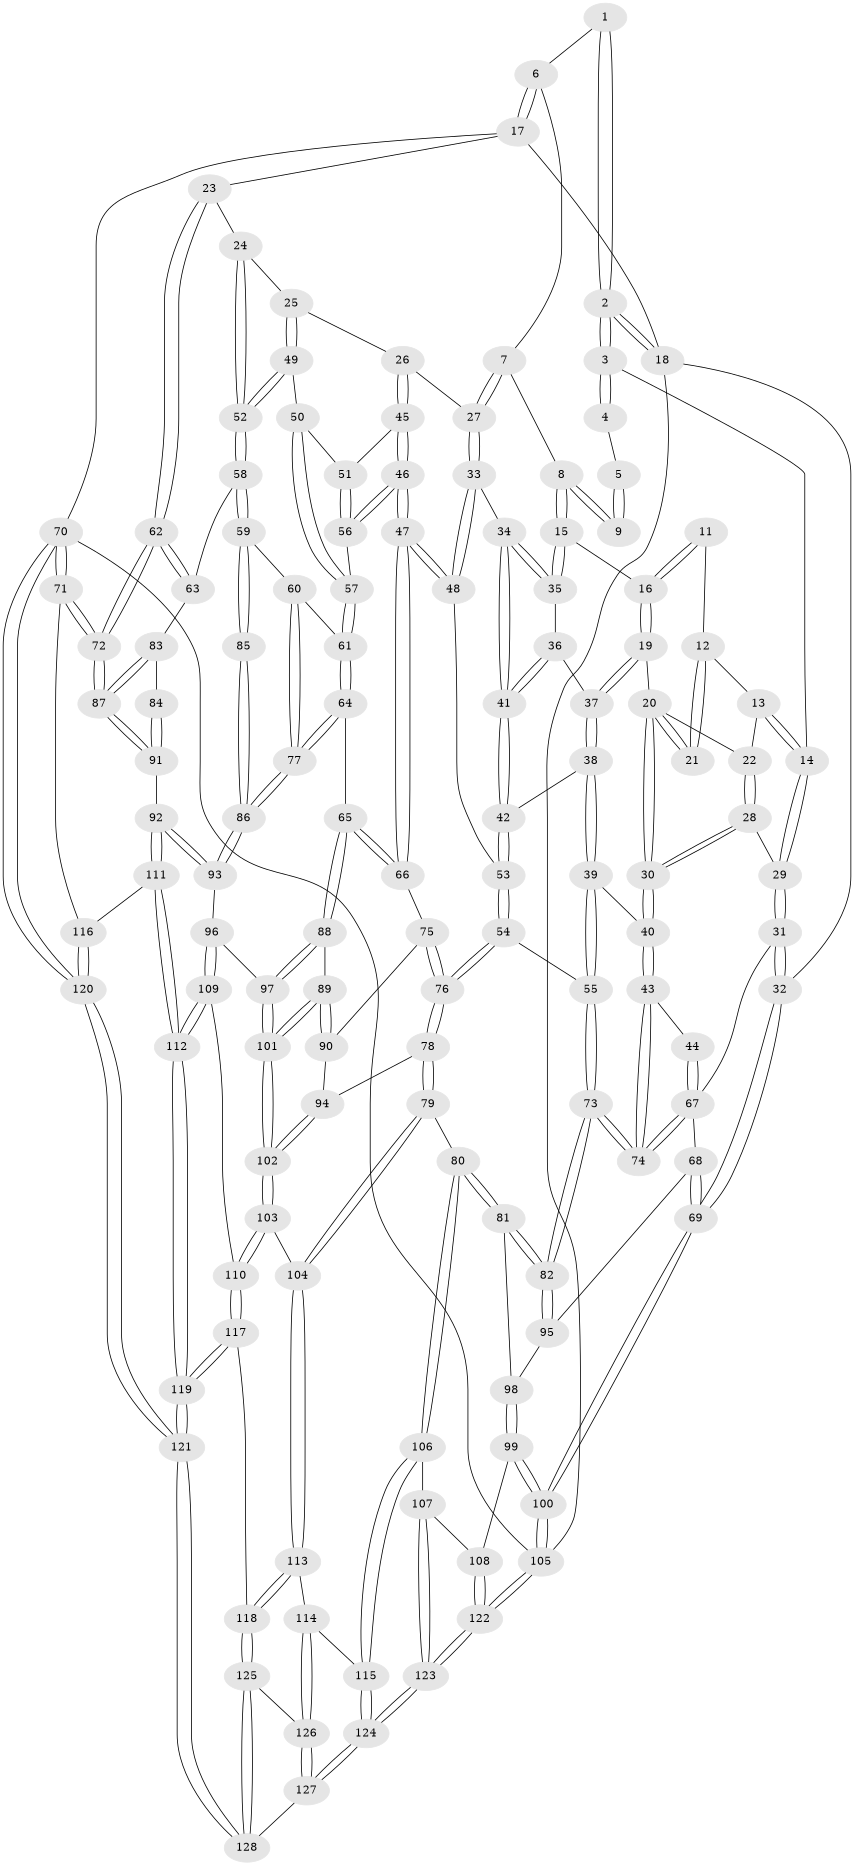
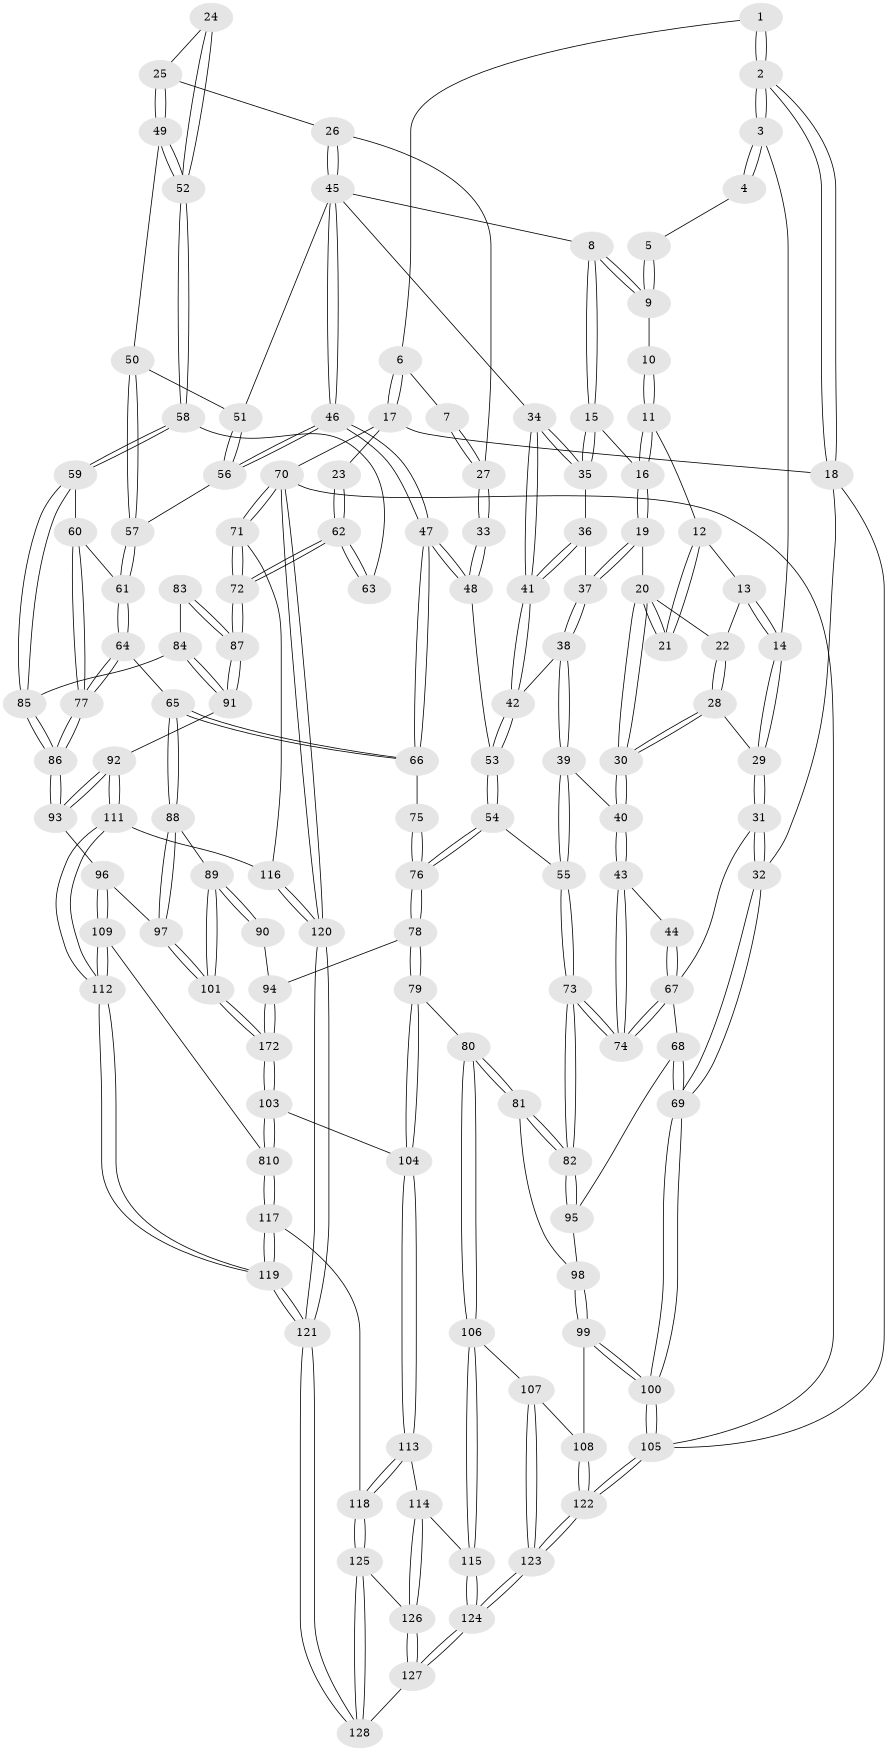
edge "23" -- "24": removed
node "10": added
edge "7" -- "8": now "45" -- "8"
edge "33" -- "34": now "45" -- "34"
edge "63" -- "83": removed
edge "84" -- "85": added
edge "75" -- "90": removed
node "102": label "102" -> "172"
node "110": label "110" -> "810"
